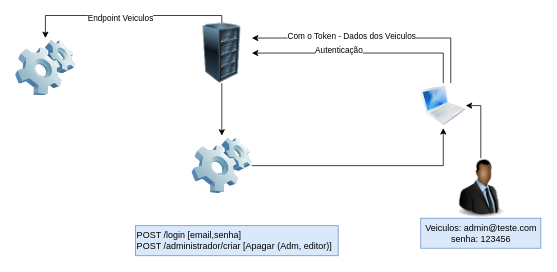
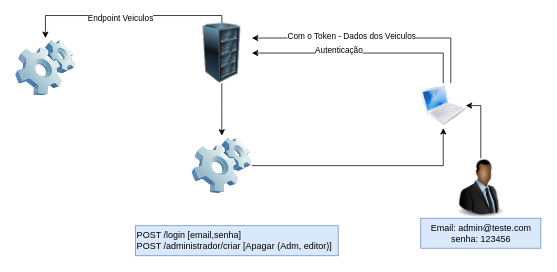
node "Veiculos: admin@teste.com senha: 123456": label "Veiculos: admin@teste.com senha: 123456" -> "Email: admin@teste.com senha: 123456"
